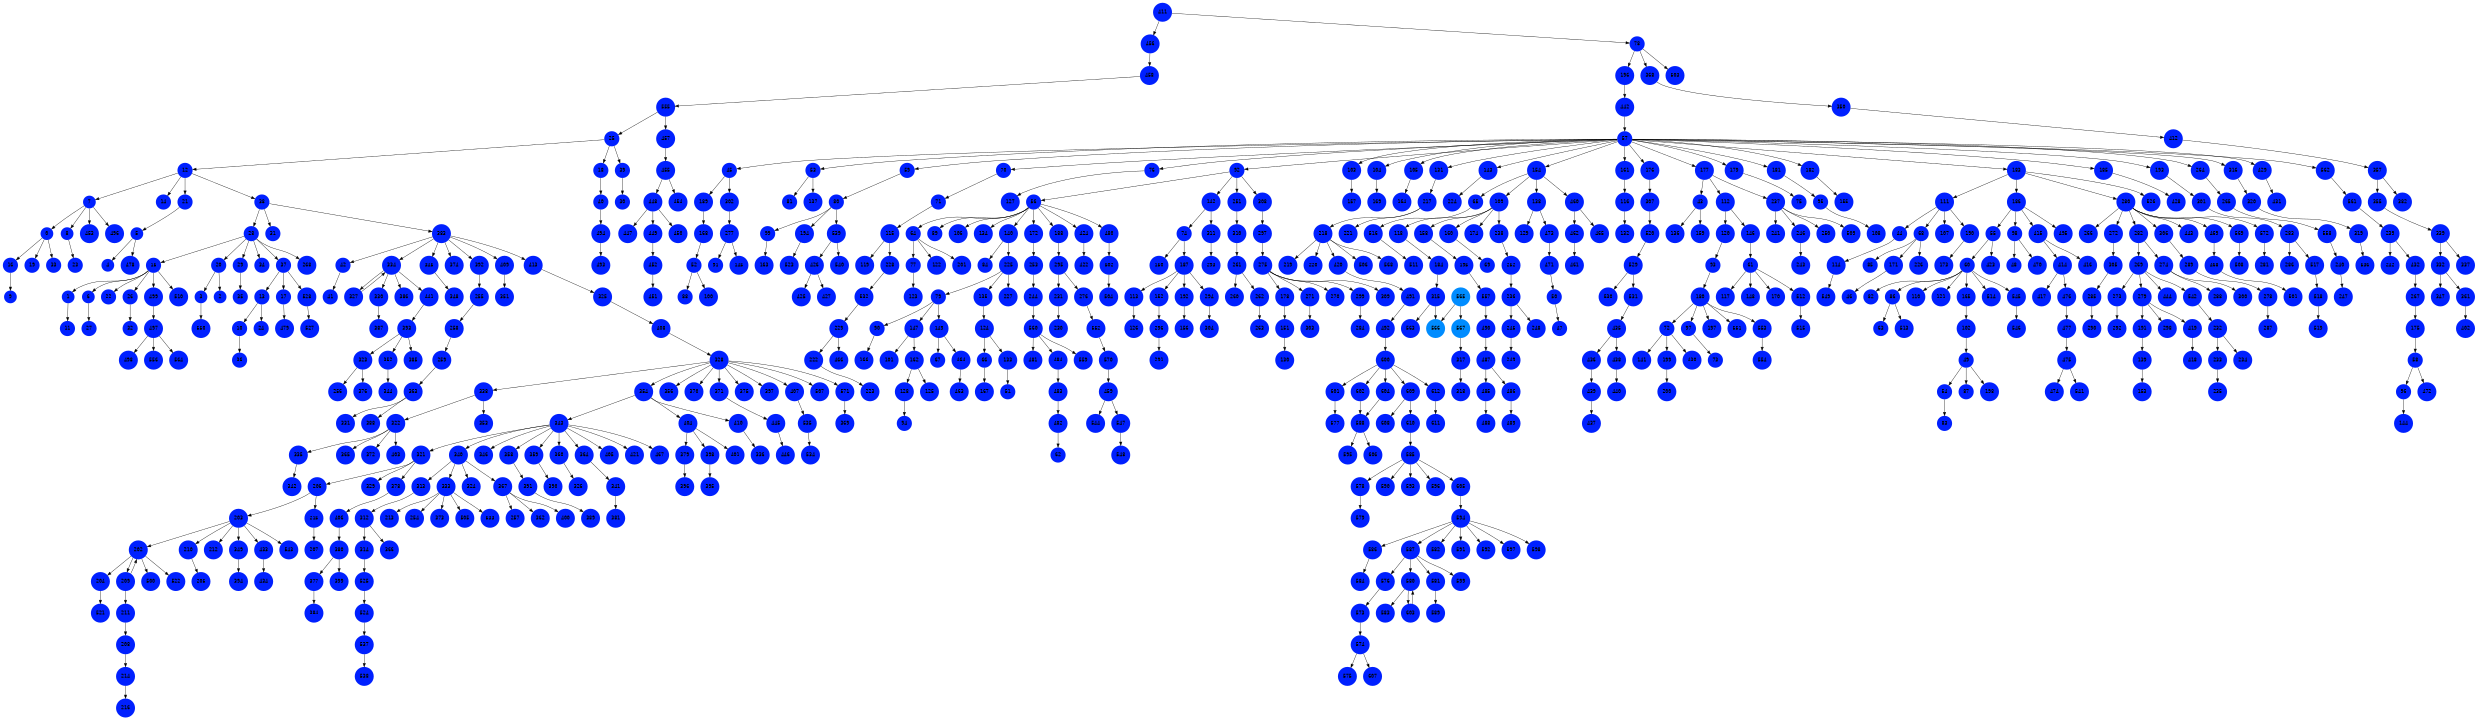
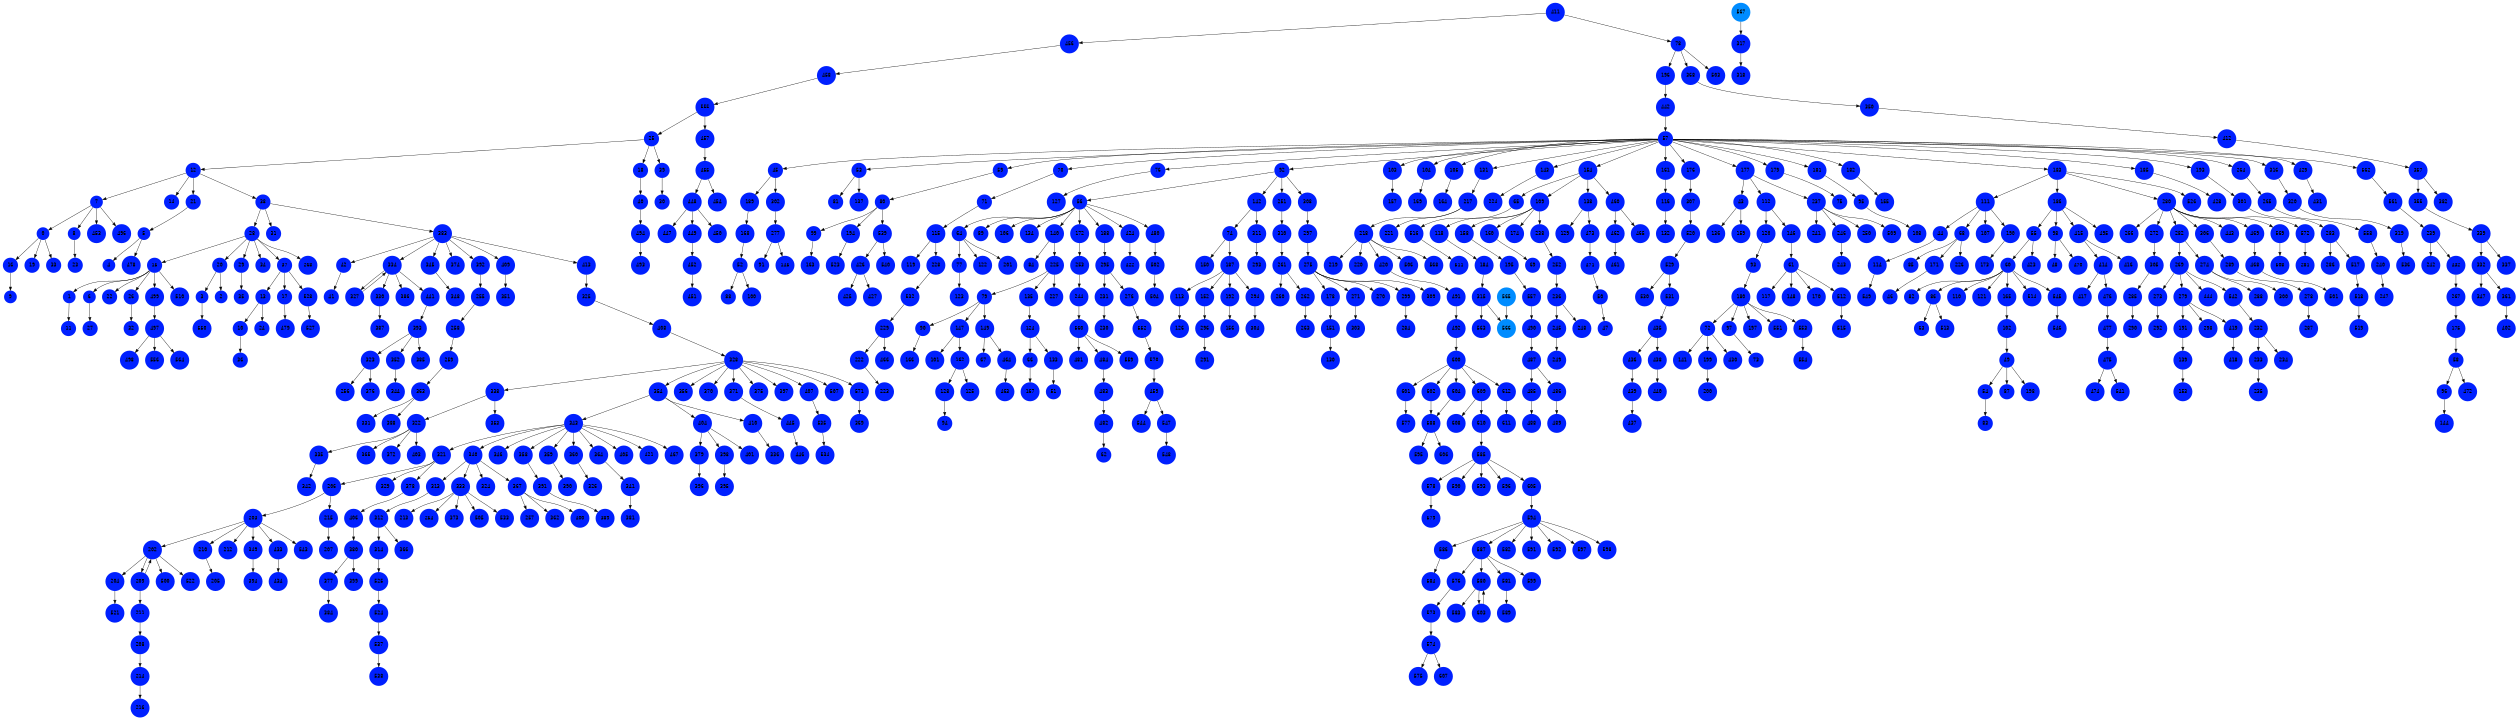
edge "565" -> "567": removed
